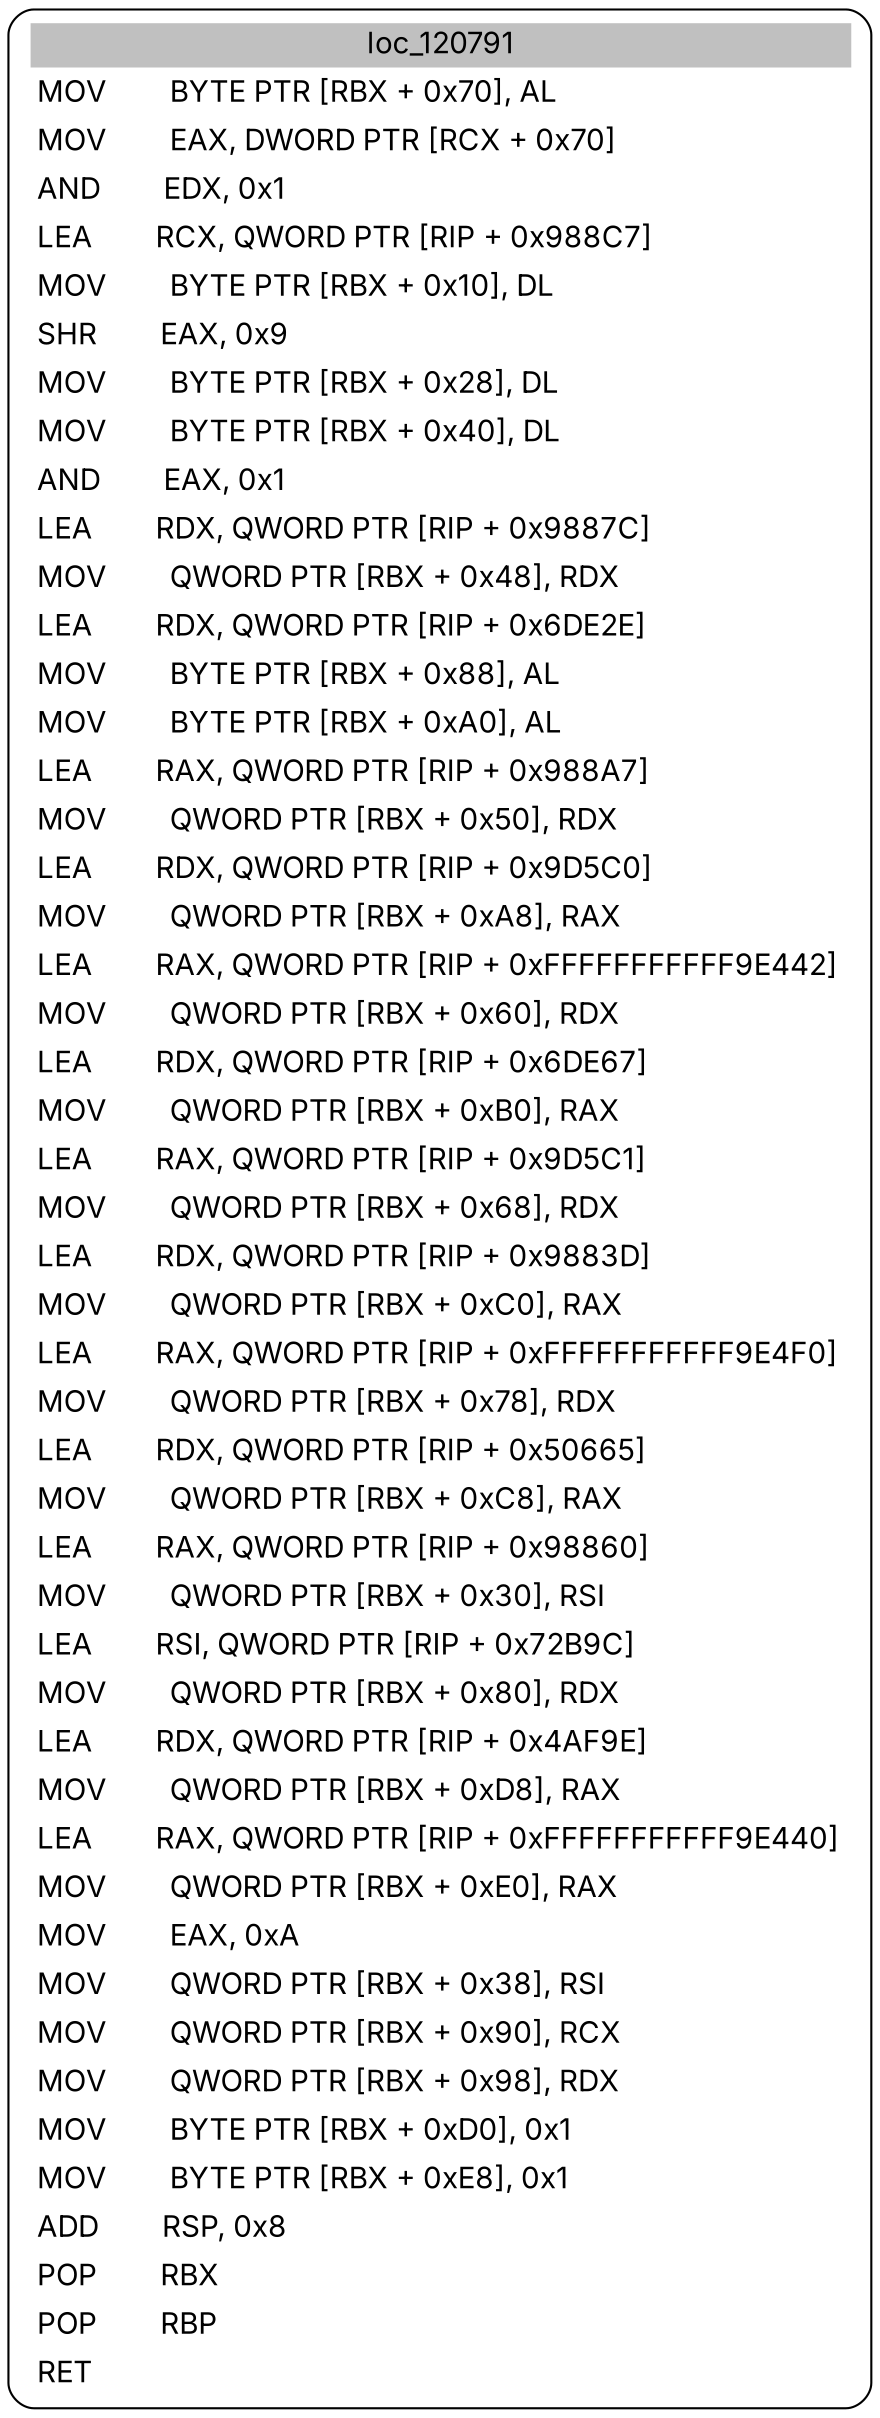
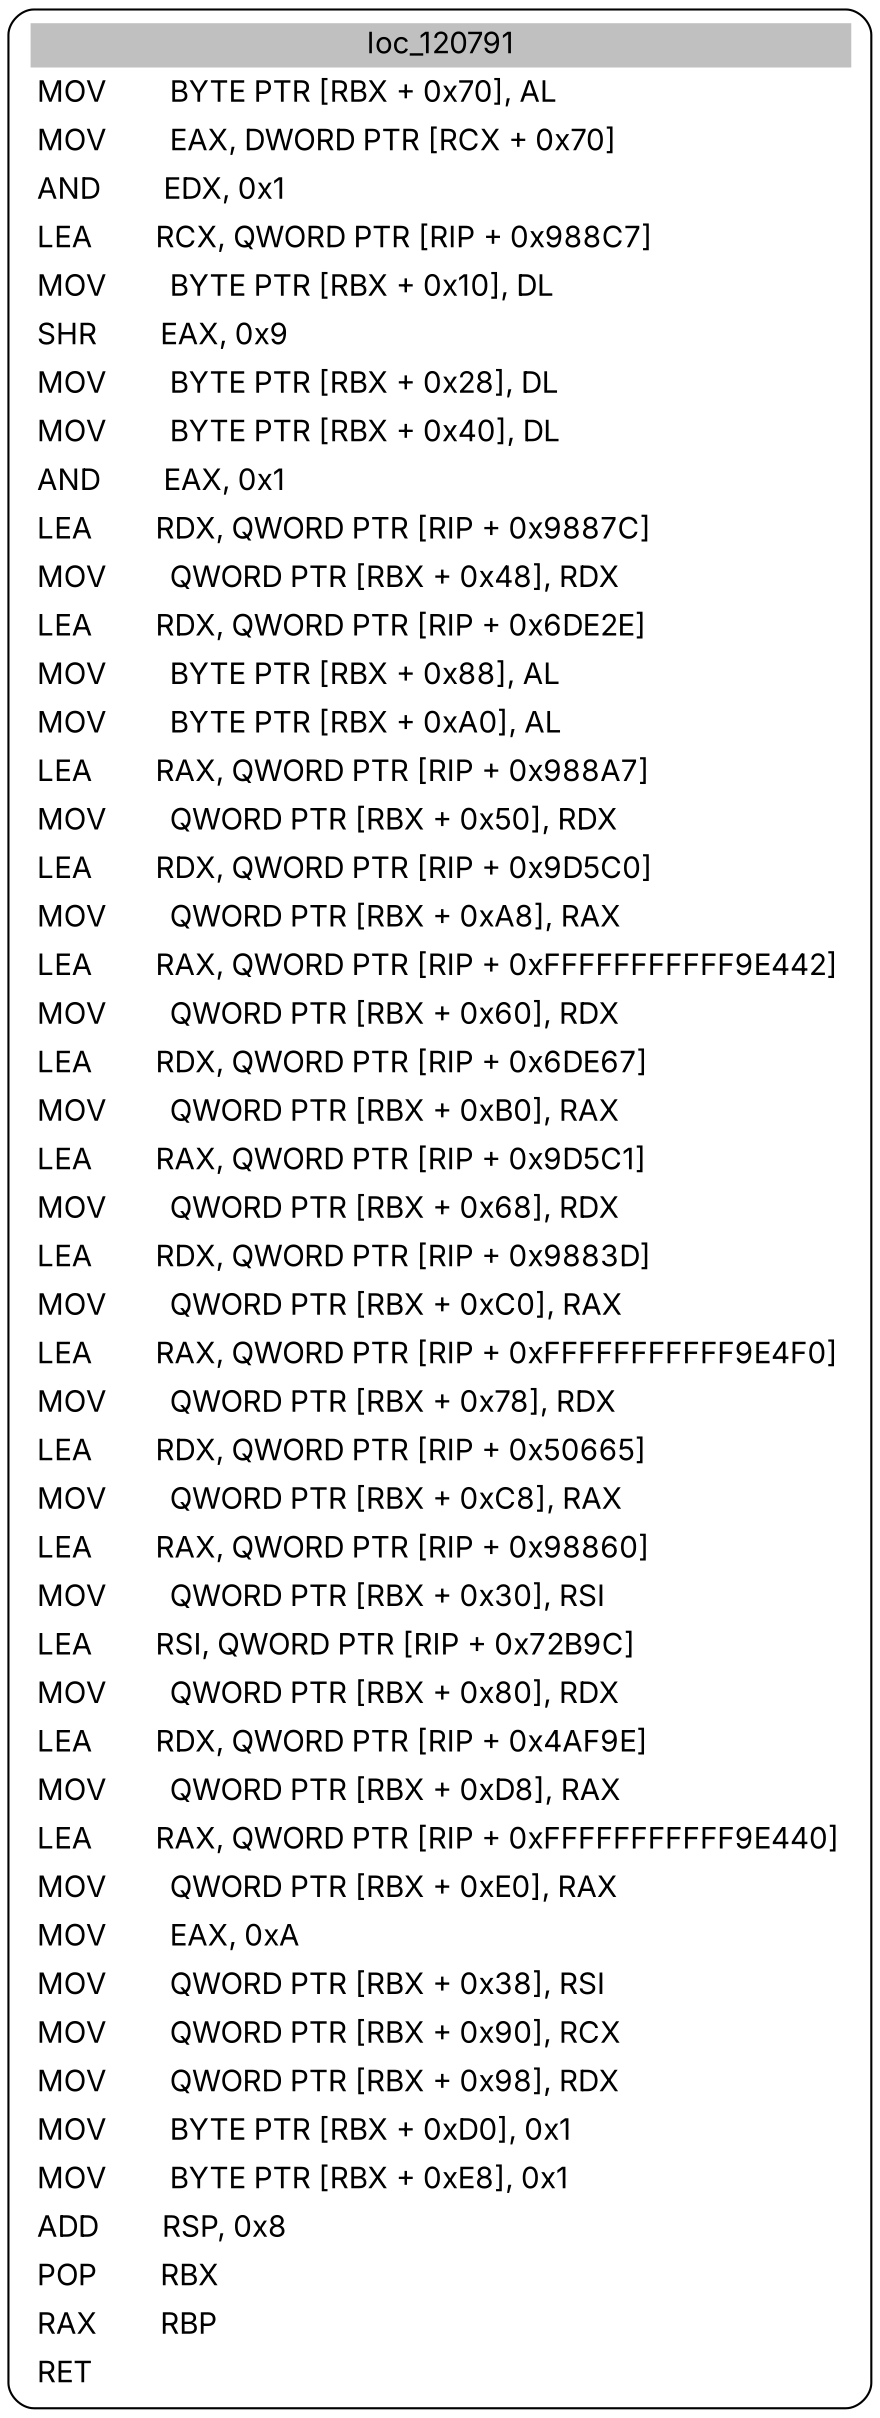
node "loc_120791": text "POP        RBP" -> "RAX        RBP"
